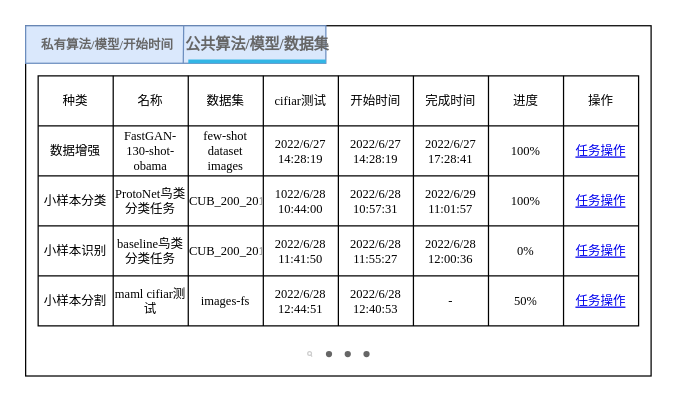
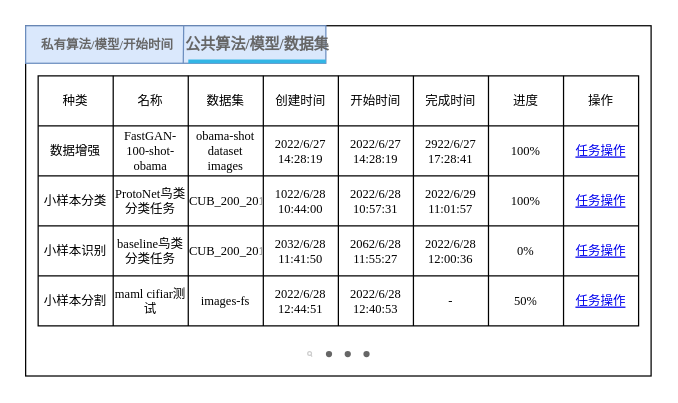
node "cifiar测试": label "cifiar测试" -> "创建时间"
node "FastGAN-130-shot-obama": label "FastGAN-130-shot-obama" -> "FastGAN-100-shot-obama"
node "few-shot dataset images": label "few-shot dataset images" -> "obama-shot dataset images"
node "2022/6/27 17:28:41": label "2022/6/27 17:28:41" -> "2922/6/27 17:28:41"
node "2022/6/28 11:41:50": label "2022/6/28 11:41:50" -> "2032/6/28 11:41:50"
node "2022/6/28 11:55:27": label "2022/6/28 11:55:27" -> "2062/6/28 11:55:27"
